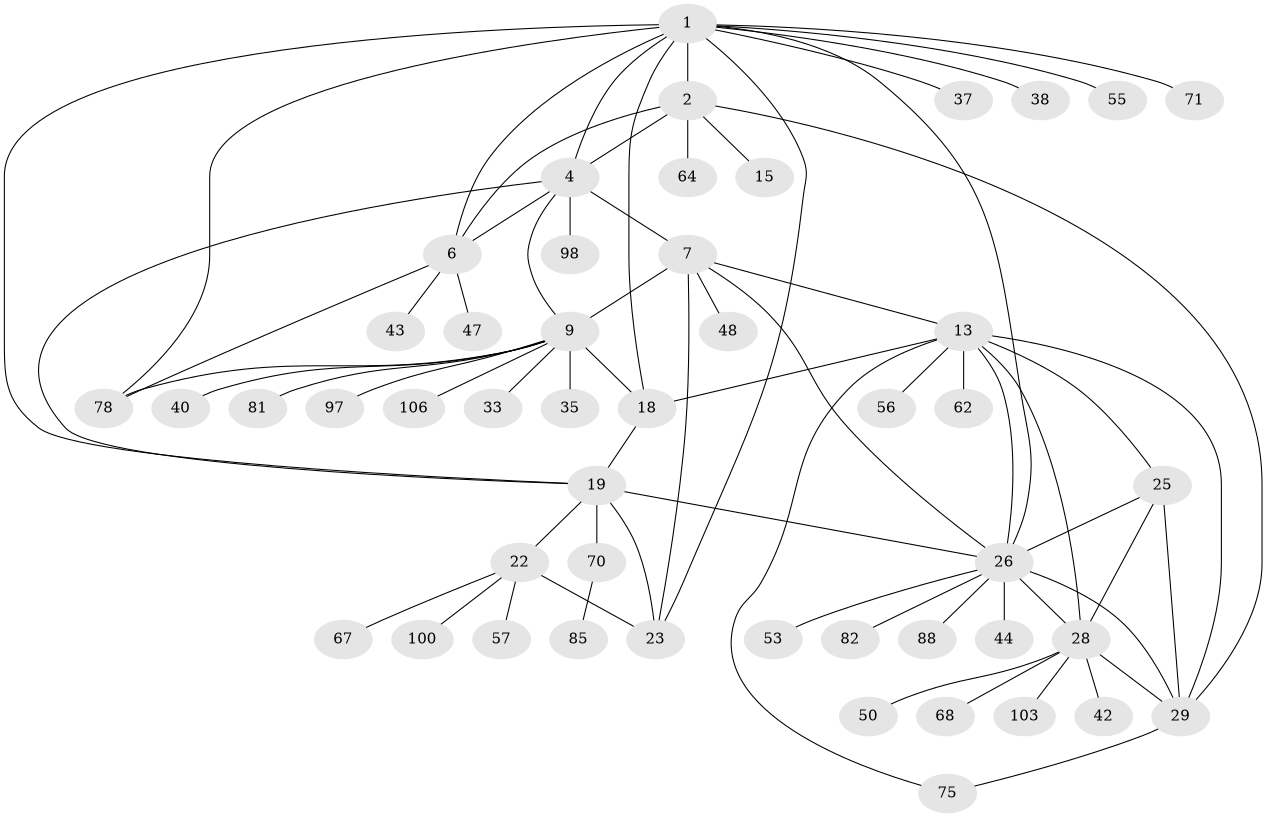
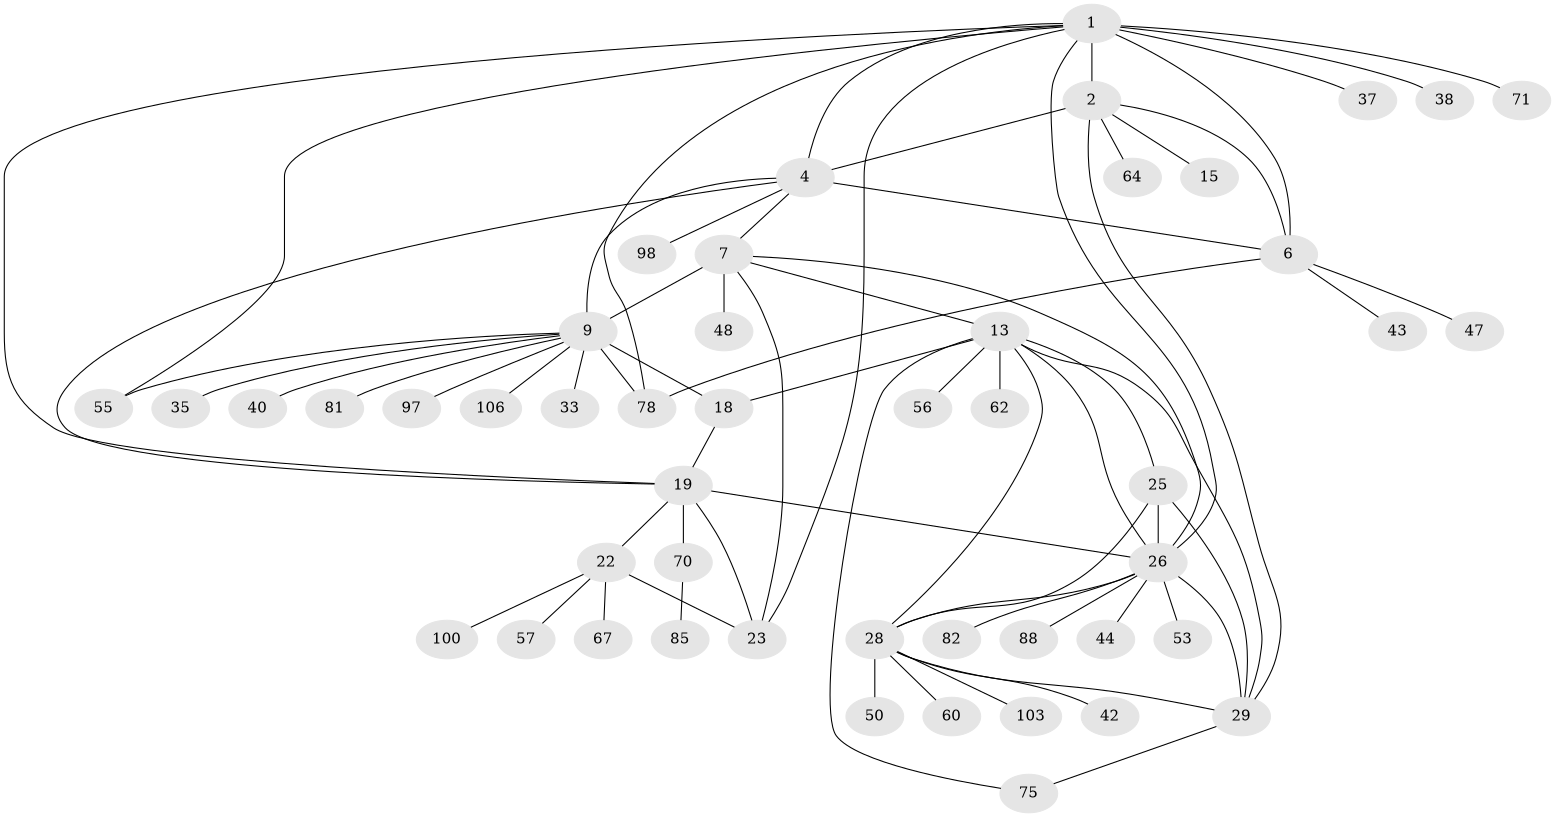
edge "1" -- "18": removed
edge "9" -- "55": added
node "68": label "68" -> "60"
